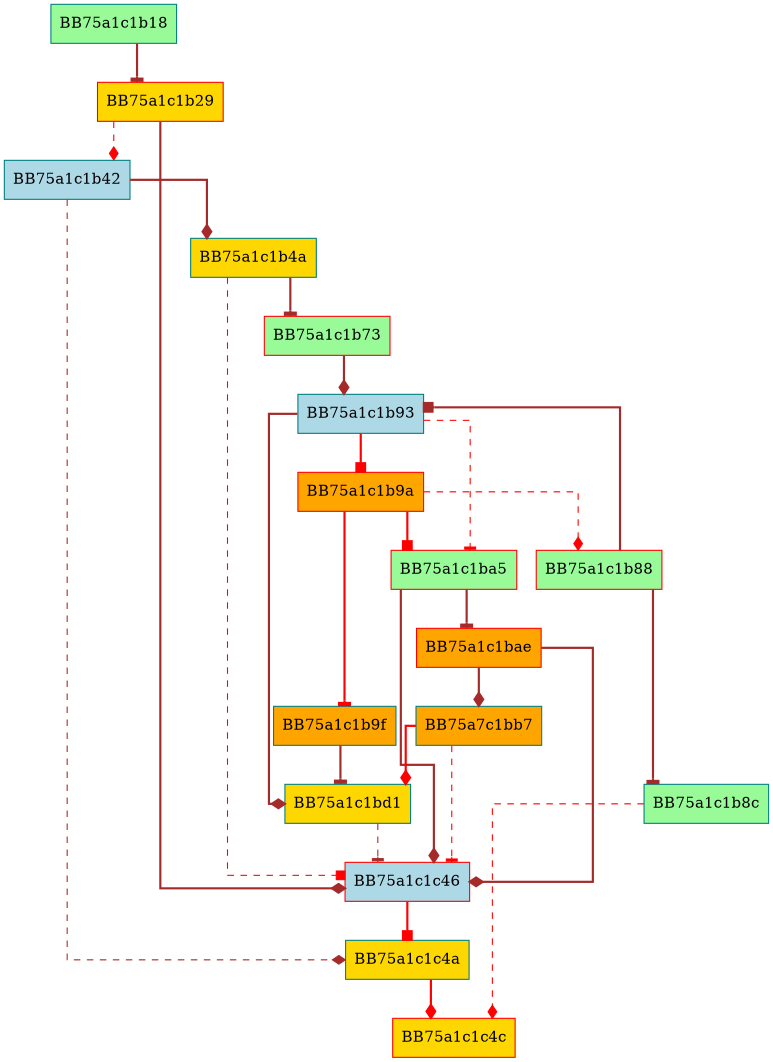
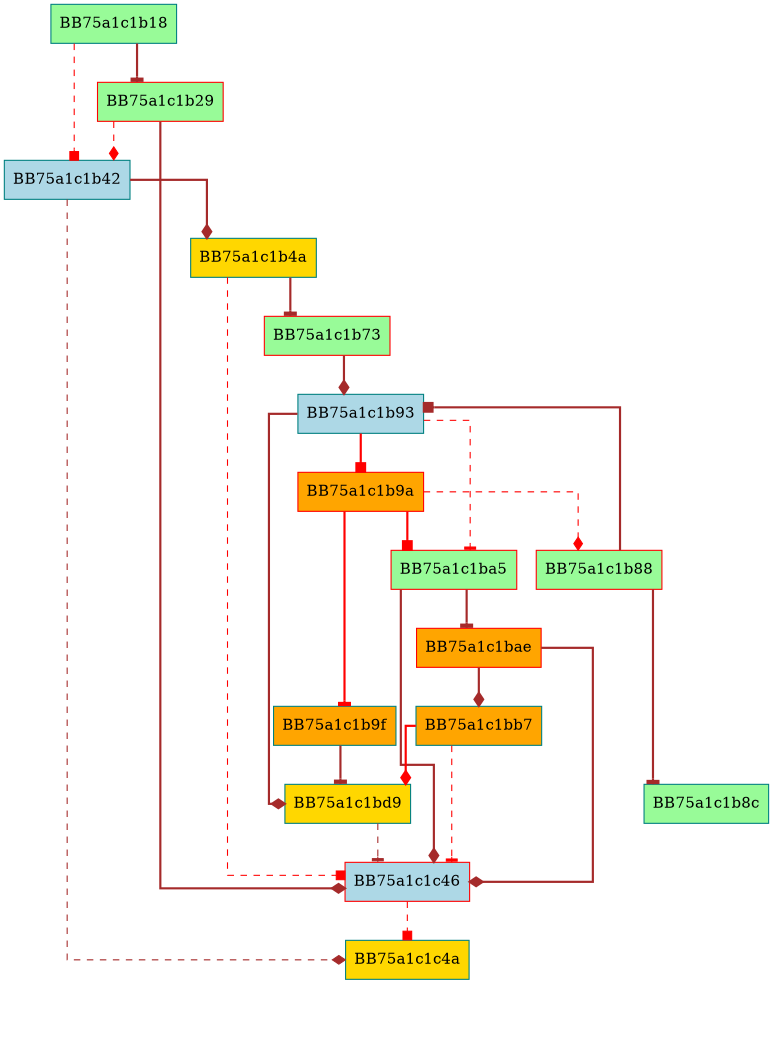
edge "BB75a1c1b18" -> "BB75a1c1b42": added
node "BB75a1c1b29": fillcolor gold -> palegreen
node "BB75a7c1bb7": label "BB75a7c1bb7" -> "BB75a1c1bb7"
node "BB75a1c1bd1": label "BB75a1c1bd1" -> "BB75a1c1bd9"
edge "BB75a1c1c46" -> "BB75a1c1c4a": style bold -> dashed
node "BB75a1c1c4c": removed
